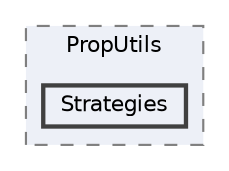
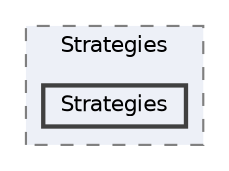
cluster "PropUtils": label "PropUtils" -> "Strategies"
